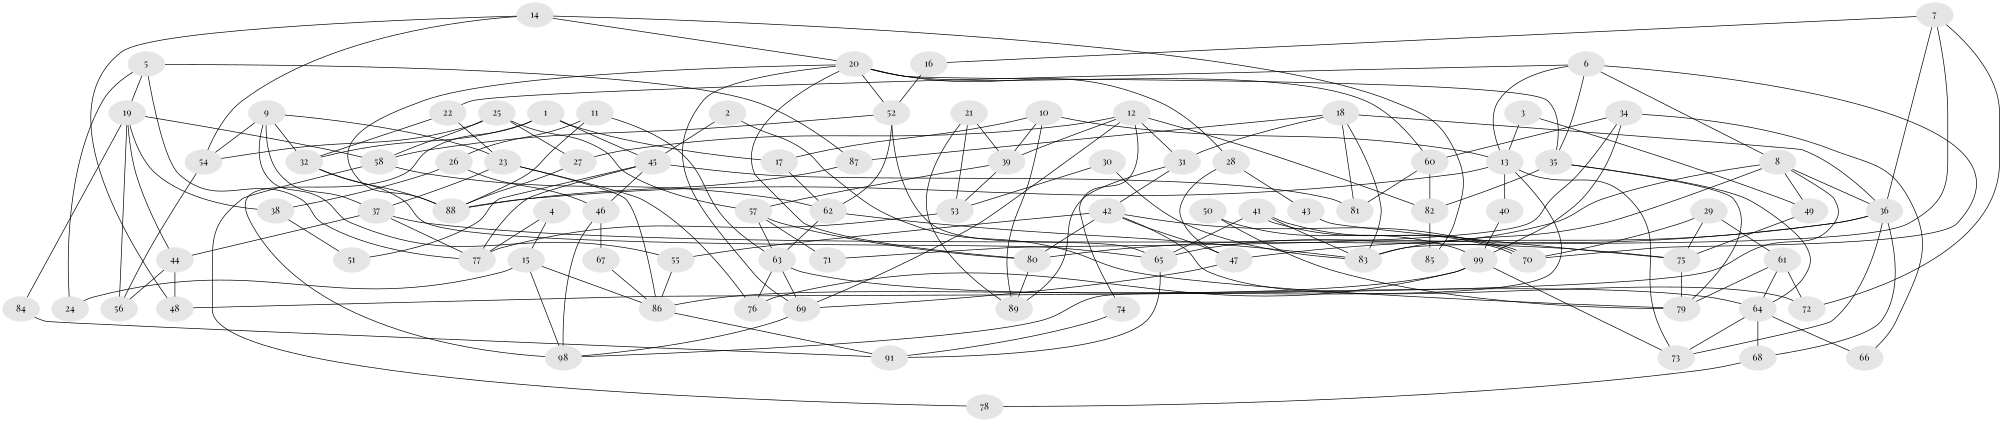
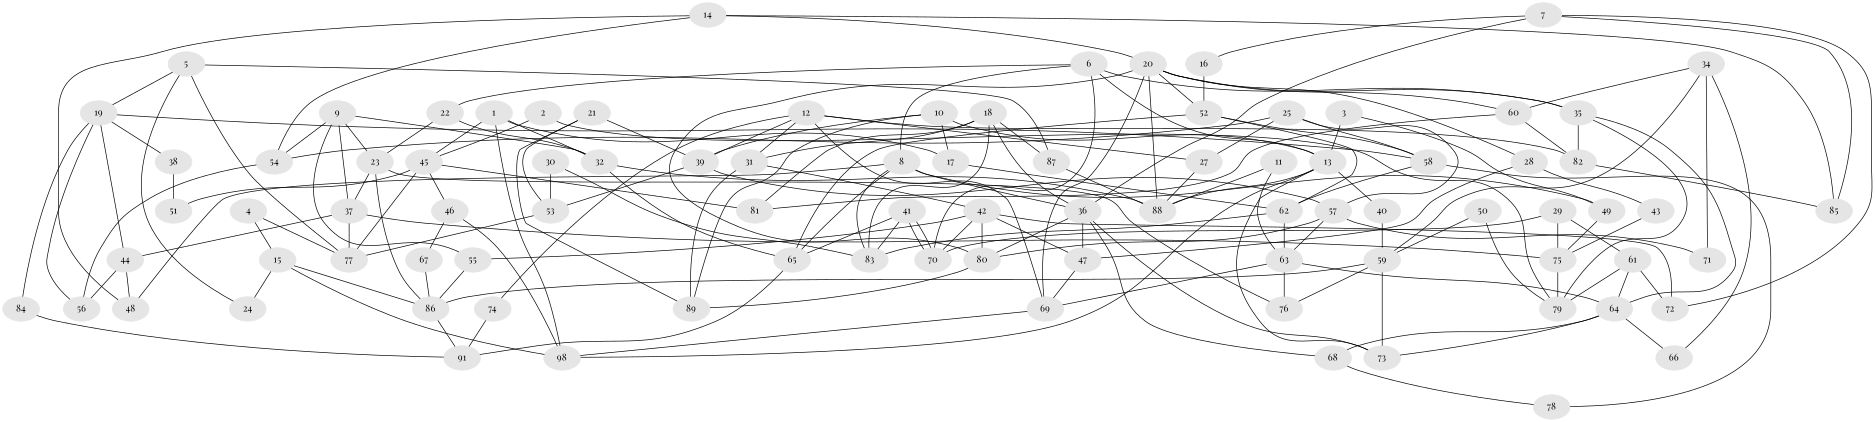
node "26": removed
edge "7" -- "83": now "7" -- "85"
node "99": label "99" -> "59"
